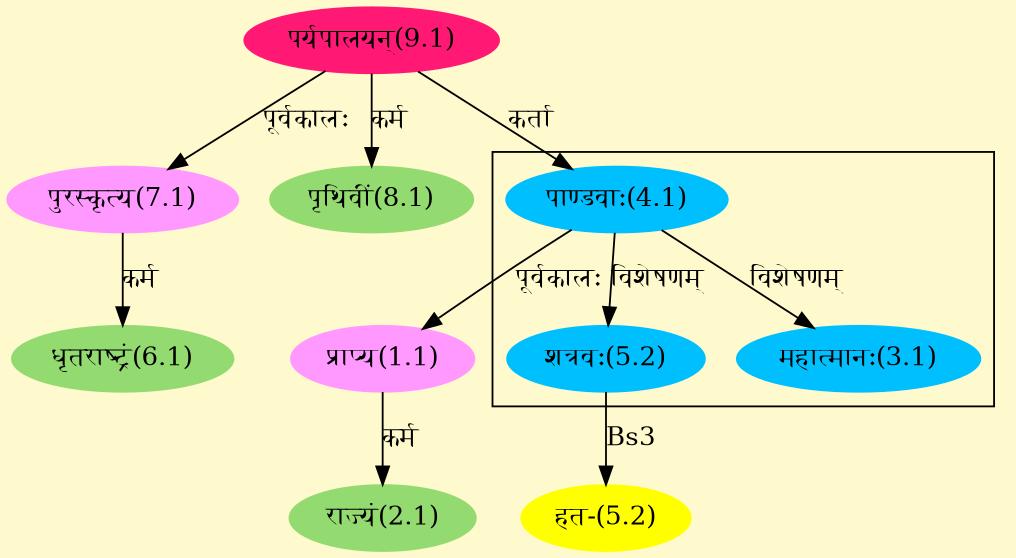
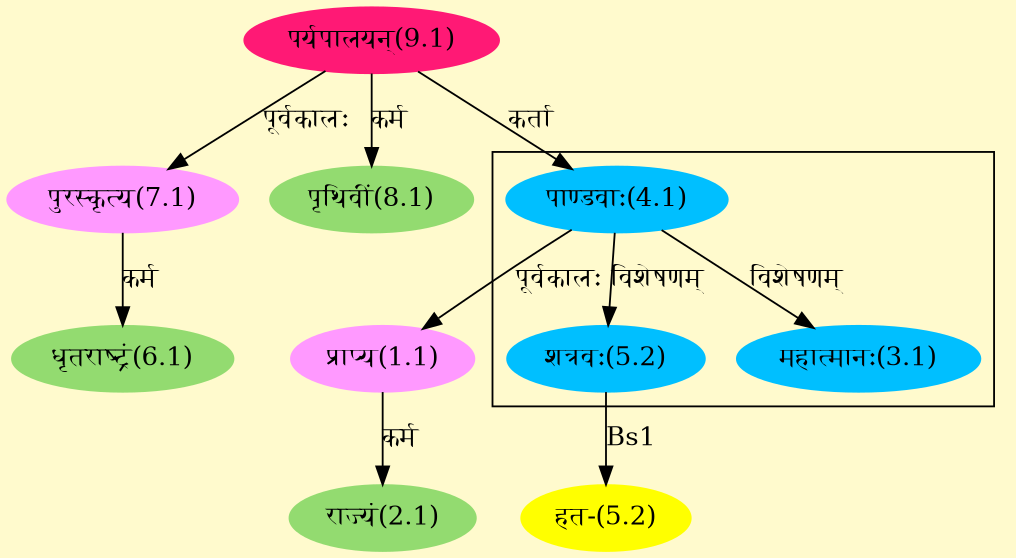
edge "शत्रवः(5.2)" -> "हत-(5.2)": label "Bs3" -> "Bs1"
